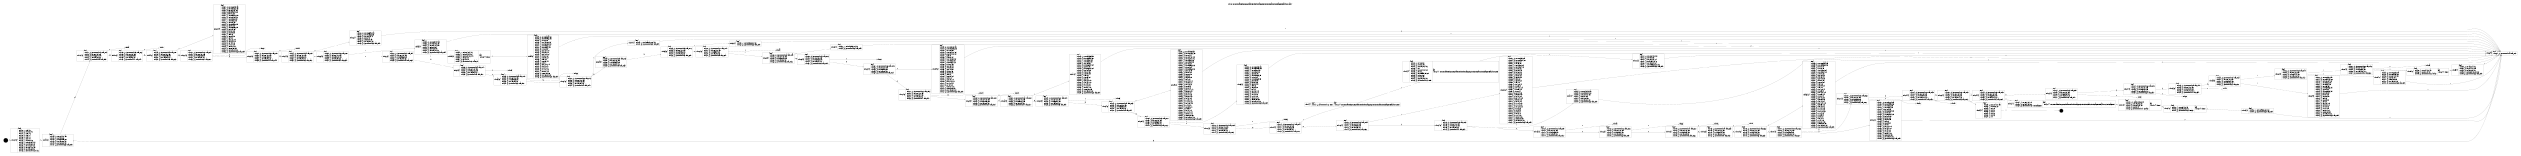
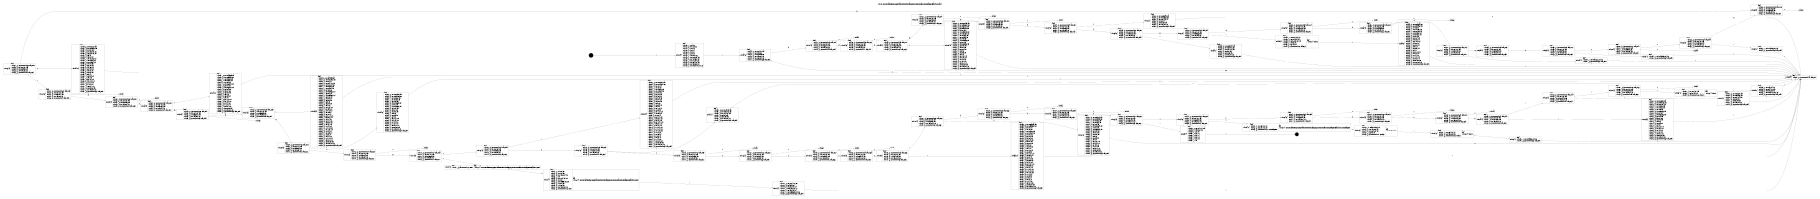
edge "0x40163e [25]" -> "0x401657 [25]": reversed
